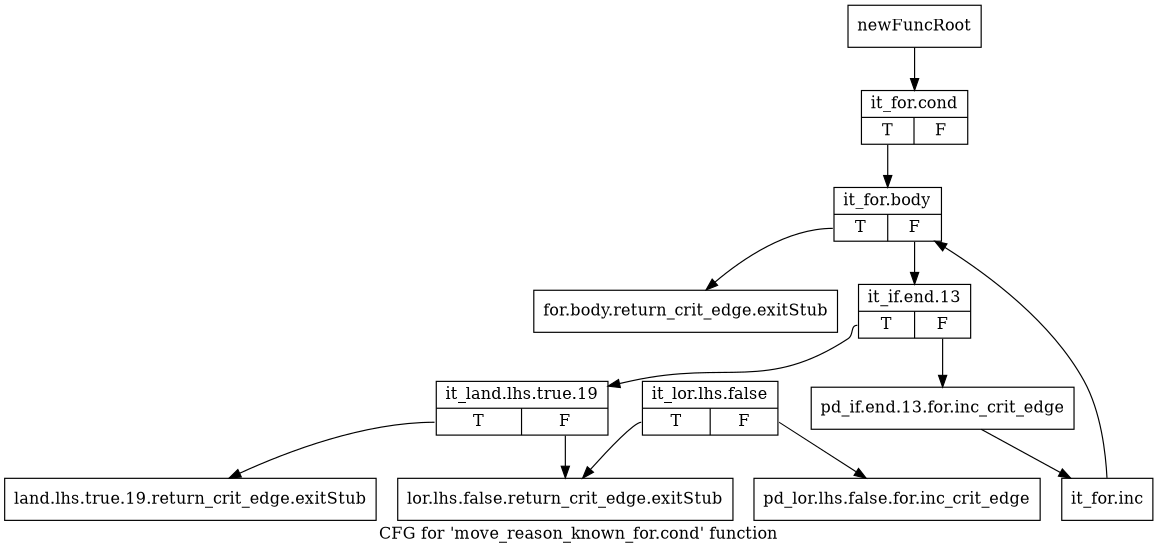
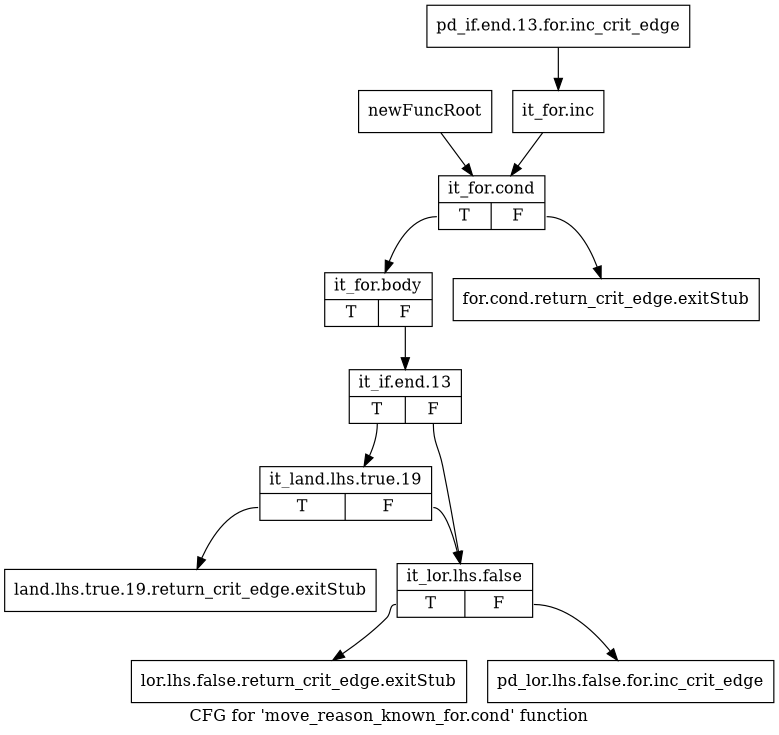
node "for.cond.return_crit_edge.exitStub": added
node "for.body.return_crit_edge.exitStub": removed
edge "it_for.inc" -> "it_for.body": now "it_for.inc" -> "it_for.cond"
edge "it_if.end.13" -> "pd_if.end.13.for.inc_crit_edge": now "it_if.end.13" -> "it_lor.lhs.false"
edge "it_land.lhs.true.19" -> "lor.lhs.false.return_crit_edge.exitStub": now "it_land.lhs.true.19" -> "it_lor.lhs.false"
